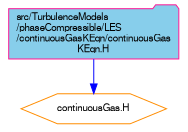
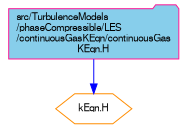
node "continuousGas.H": label "continuousGas.H" -> "kEqn.H"
